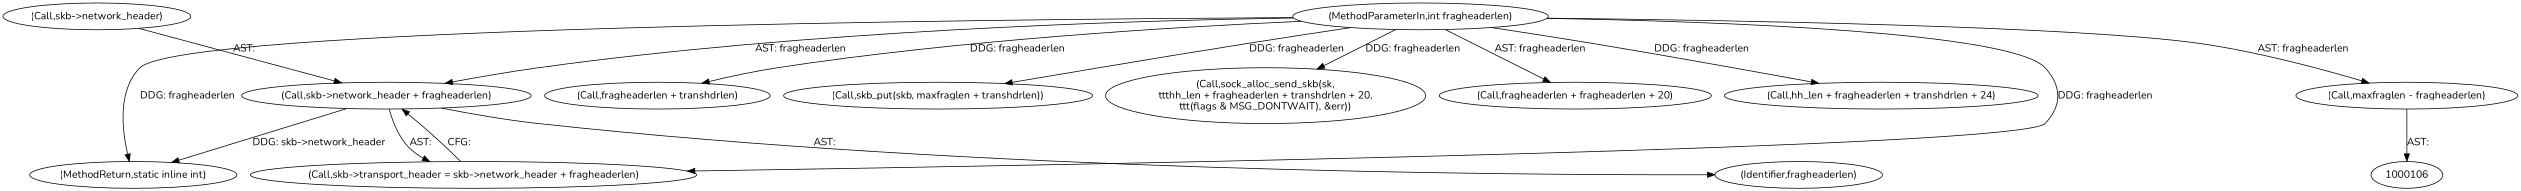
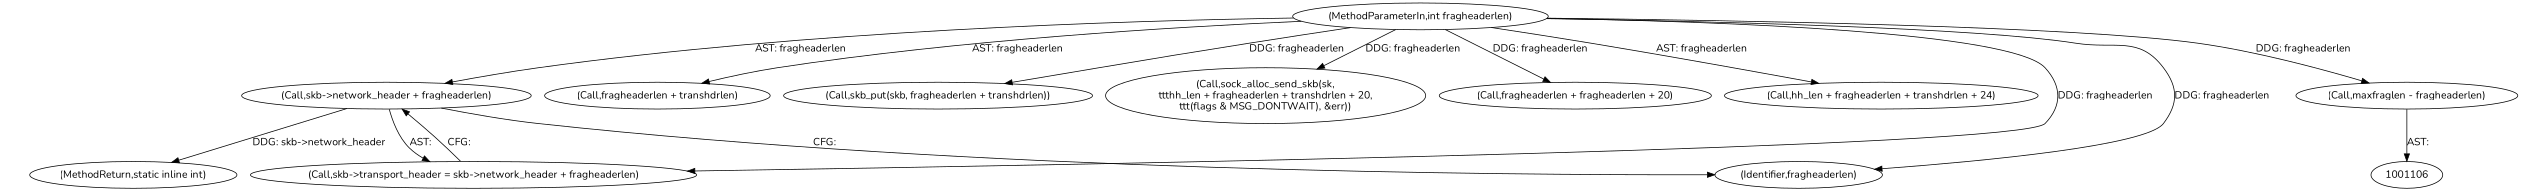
node "(Call,skb->network_header)": removed
edge "(MethodParameterIn,int fragheaderlen)" -> "(MethodReturn,static inline int)": now "(MethodParameterIn,int fragheaderlen)" -> "(Identifier,fragheaderlen)"
edge "(MethodParameterIn,int fragheaderlen)" -> "(Call,fragheaderlen + transhdrlen)": label "DDG: fragheaderlen" -> "AST: fragheaderlen"
edge "(MethodParameterIn,int fragheaderlen)" -> "(Call,fragheaderlen + fragheaderlen + 20)": label "AST: fragheaderlen" -> "DDG: fragheaderlen"
edge "(MethodParameterIn,int fragheaderlen)" -> "(Call,hh_len + fragheaderlen + transhdrlen + 24)": label "DDG: fragheaderlen" -> "AST: fragheaderlen"
edge "(MethodParameterIn,int fragheaderlen)" -> "(Call,maxfraglen - fragheaderlen)": label "AST: fragheaderlen" -> "DDG: fragheaderlen"
node "(Call,skb_put(skb, maxfraglen + transhdrlen))": label "(Call,skb_put(skb, maxfraglen + transhdrlen))" -> "(Call,skb_put(skb, fragheaderlen + transhdrlen))"
edge "(Call,skb->network_header + fragheaderlen)" -> "(Identifier,fragheaderlen)": label "AST: " -> "CFG: "
node "1000106": label "1000106" -> "1001106"
